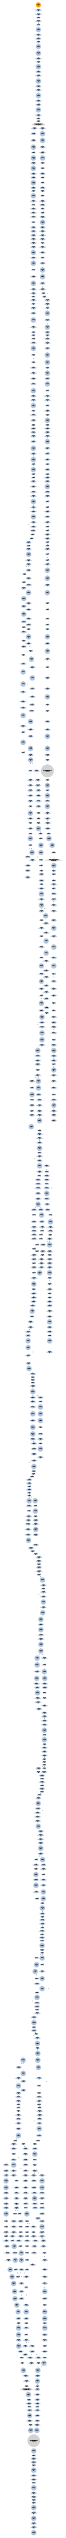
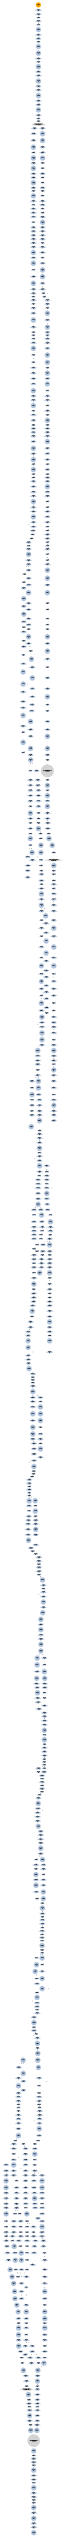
node "0x002b04fc shll": added
